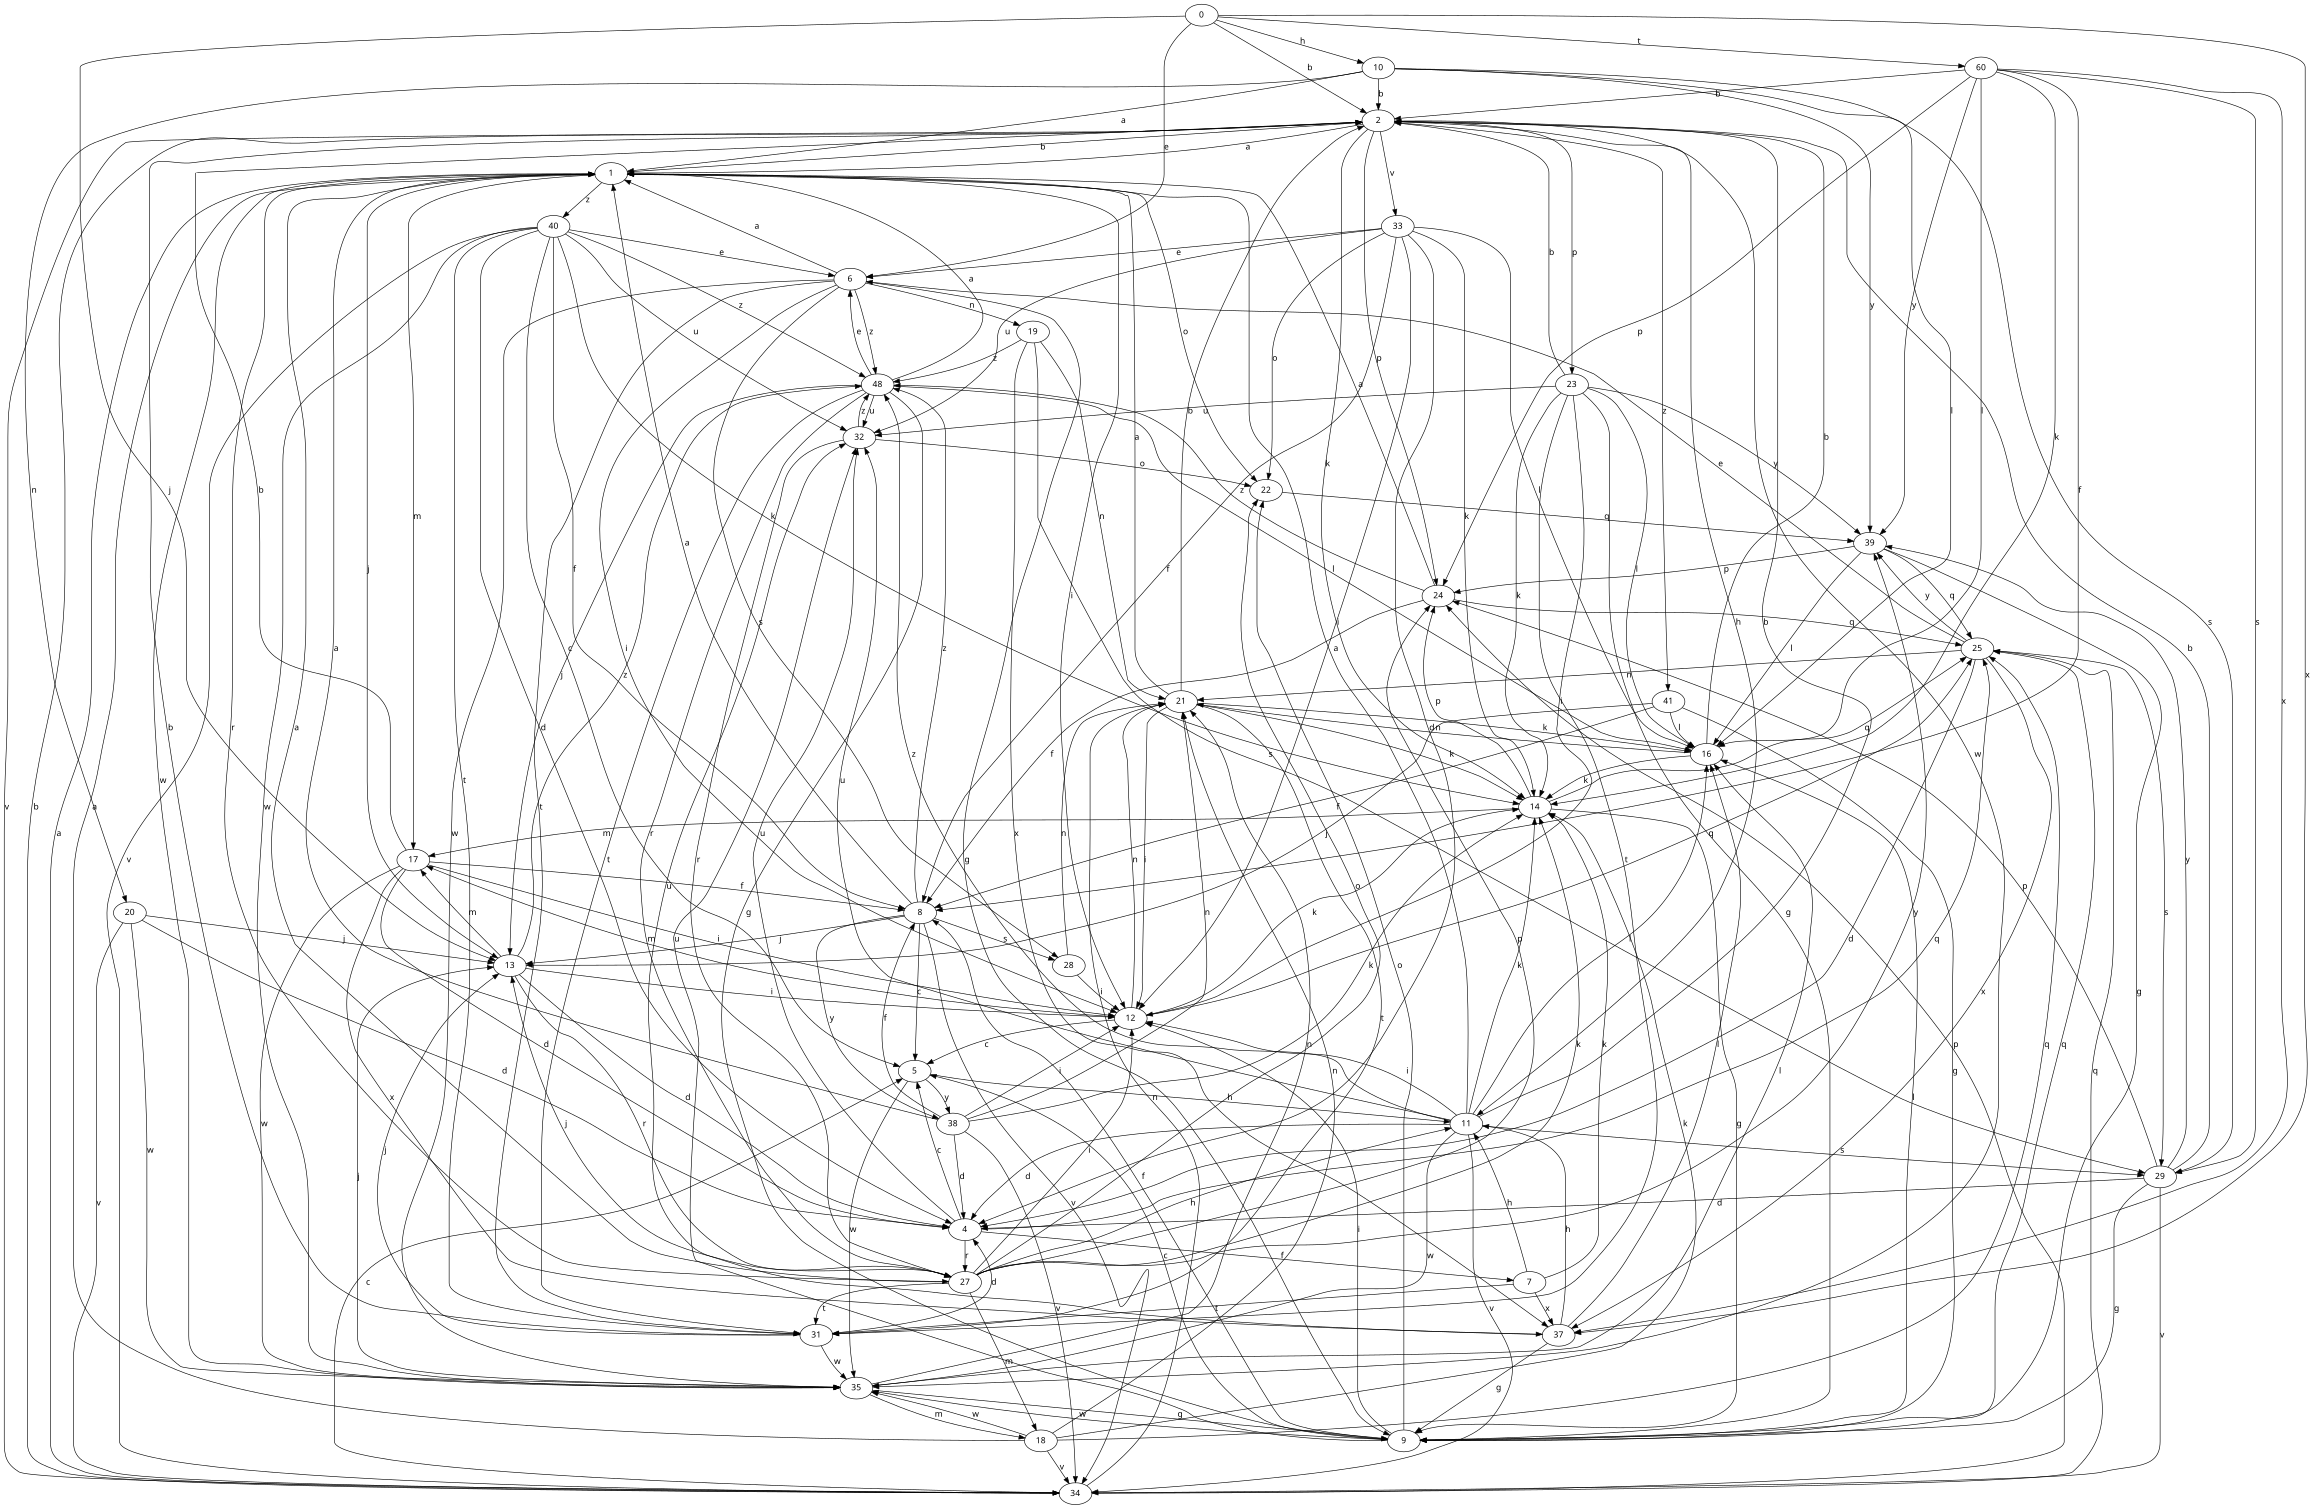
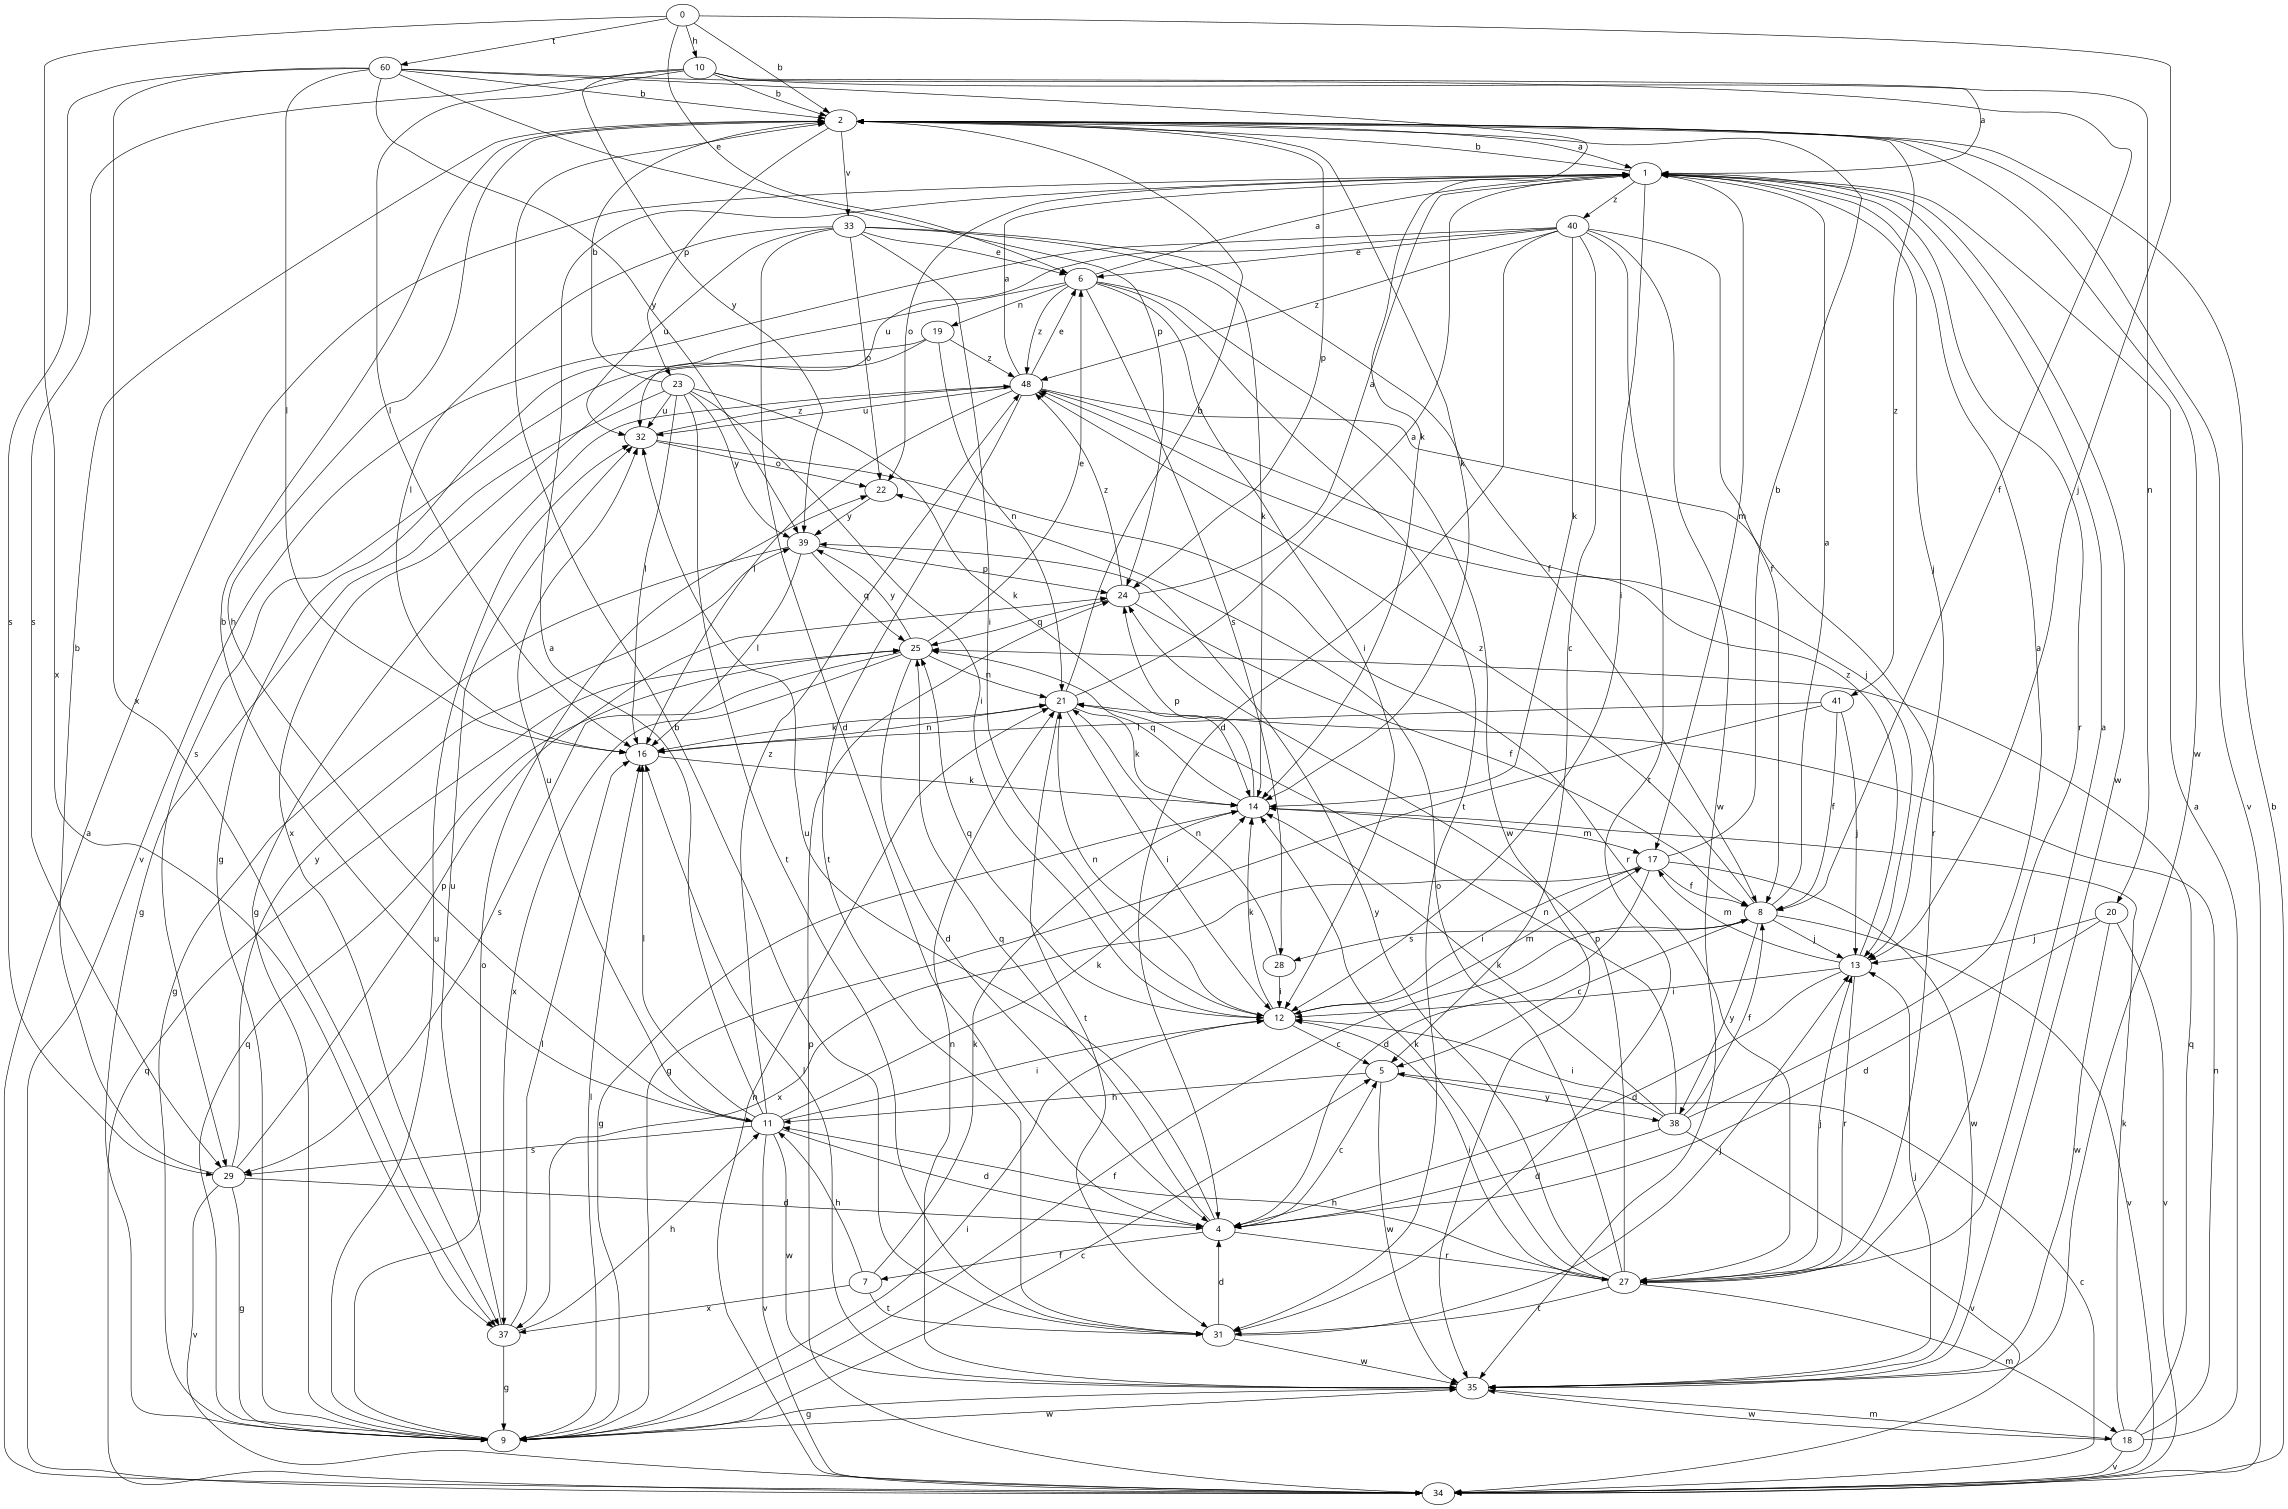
edge "16" -> "2": removed, label "b"
edge "22" -> "39": label "q" -> "y"
